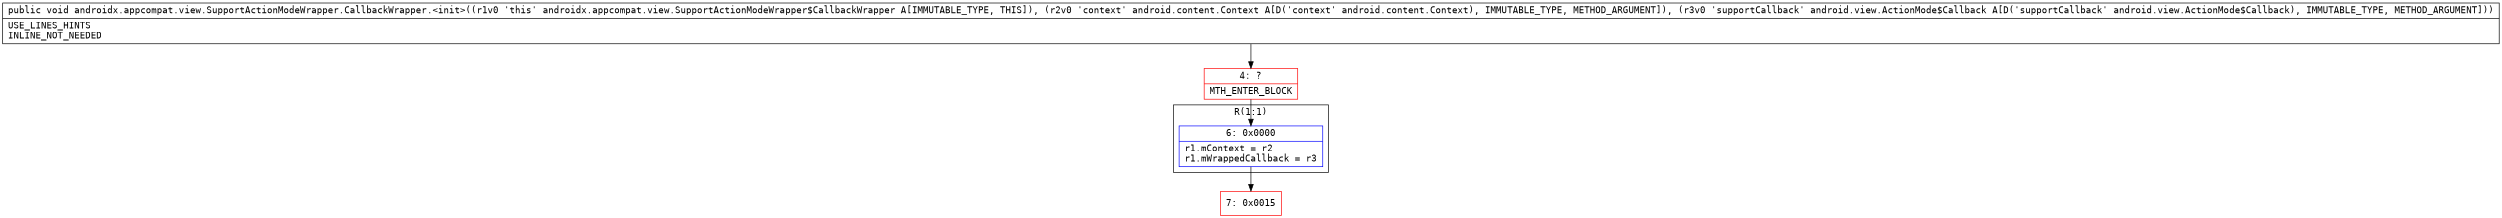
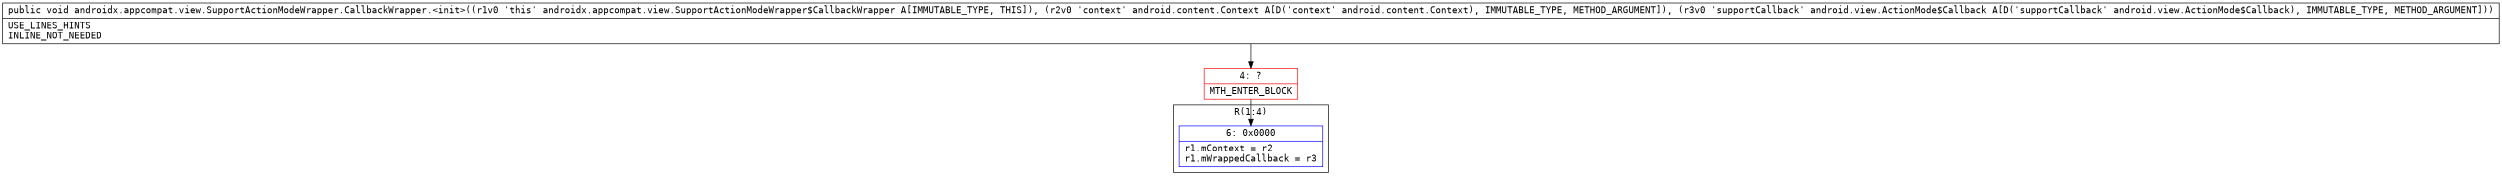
cluster "R(1:1)": label "R(1:1)" -> "R(1:4)"
node "7: 0x0015": removed
